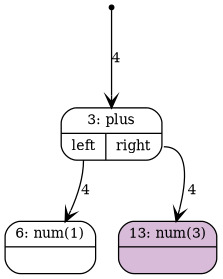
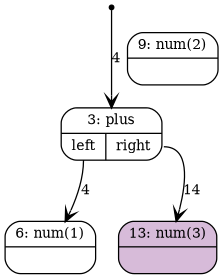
node "9: num(2)": added
edge "3: plus" -> "13: num(3)": label "4" -> "14"
